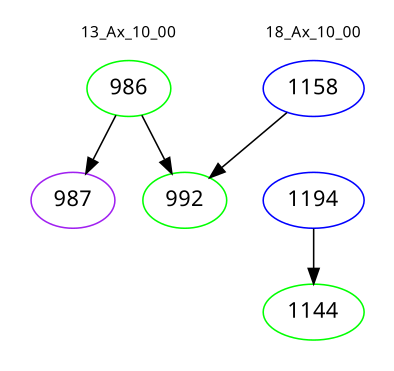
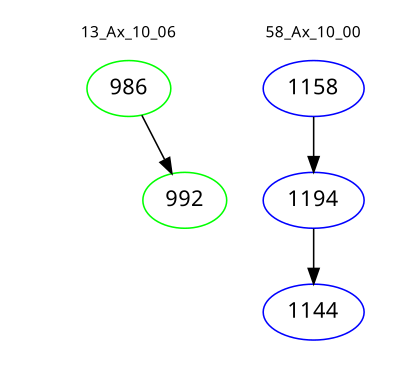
cluster "13_Ax_10_00": label "13_Ax_10_00" -> "13_Ax_10_06"
cluster "18_Ax_10_00": label "18_Ax_10_00" -> "58_Ax_10_00"
edge "1158" -> "992": now "1158" -> "1194"
node "987": removed
node "1144": color green -> blue
